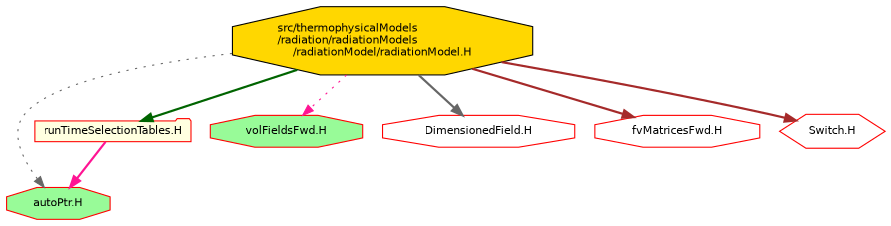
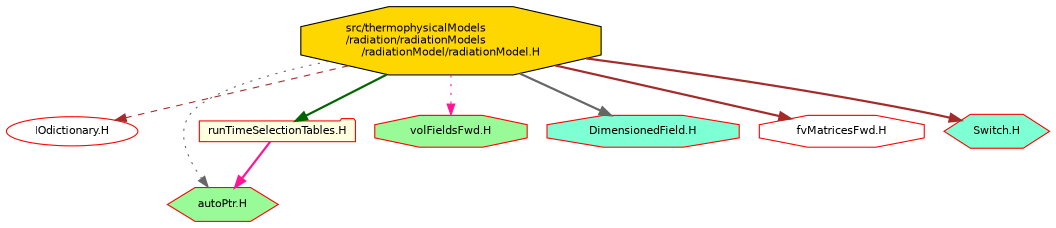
node "IOdictionary.H": added
node "DimensionedField.H": fillcolor white -> aquamarine
node "Switch.H": fillcolor white -> aquamarine
node "autoPtr.H": shape octagon -> hexagon
